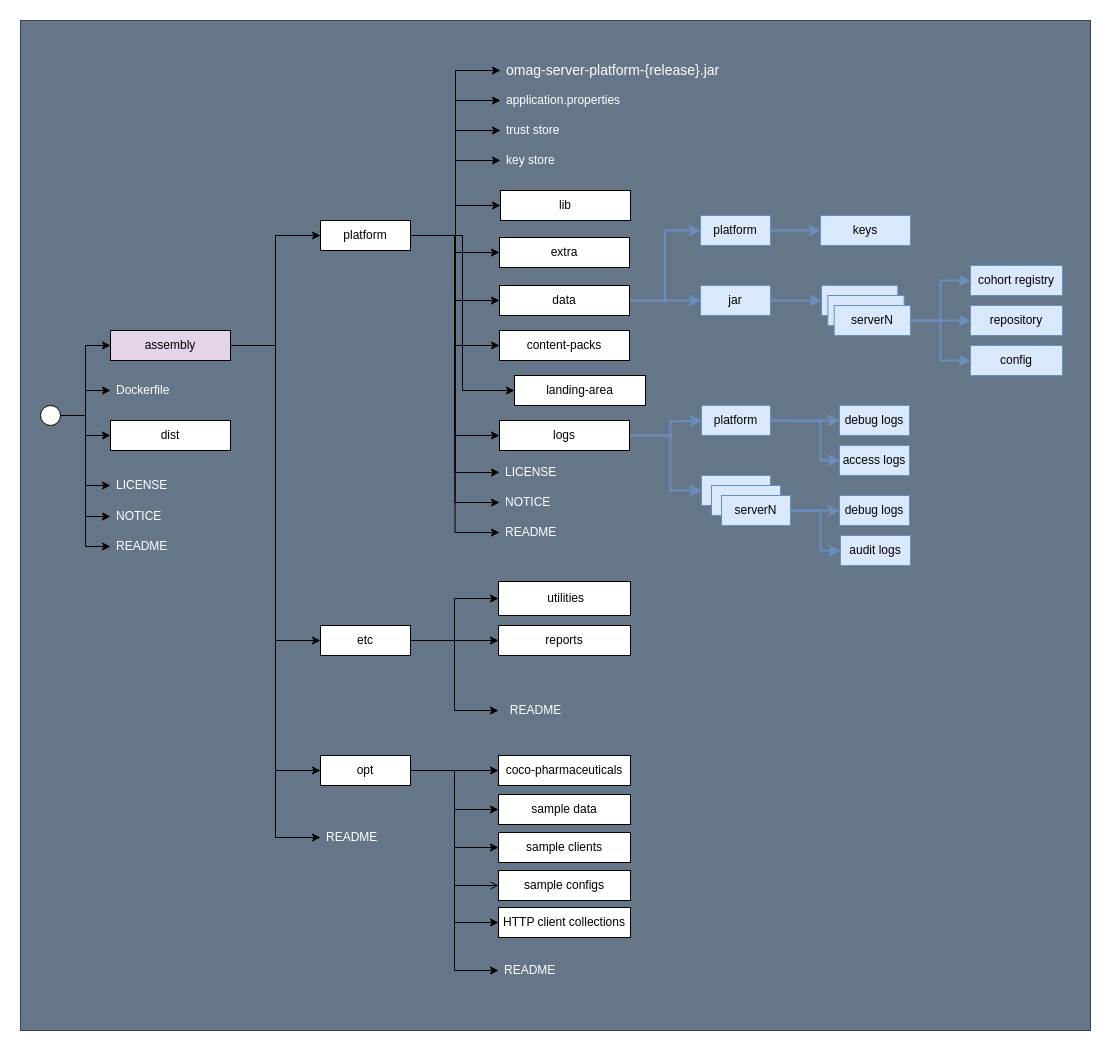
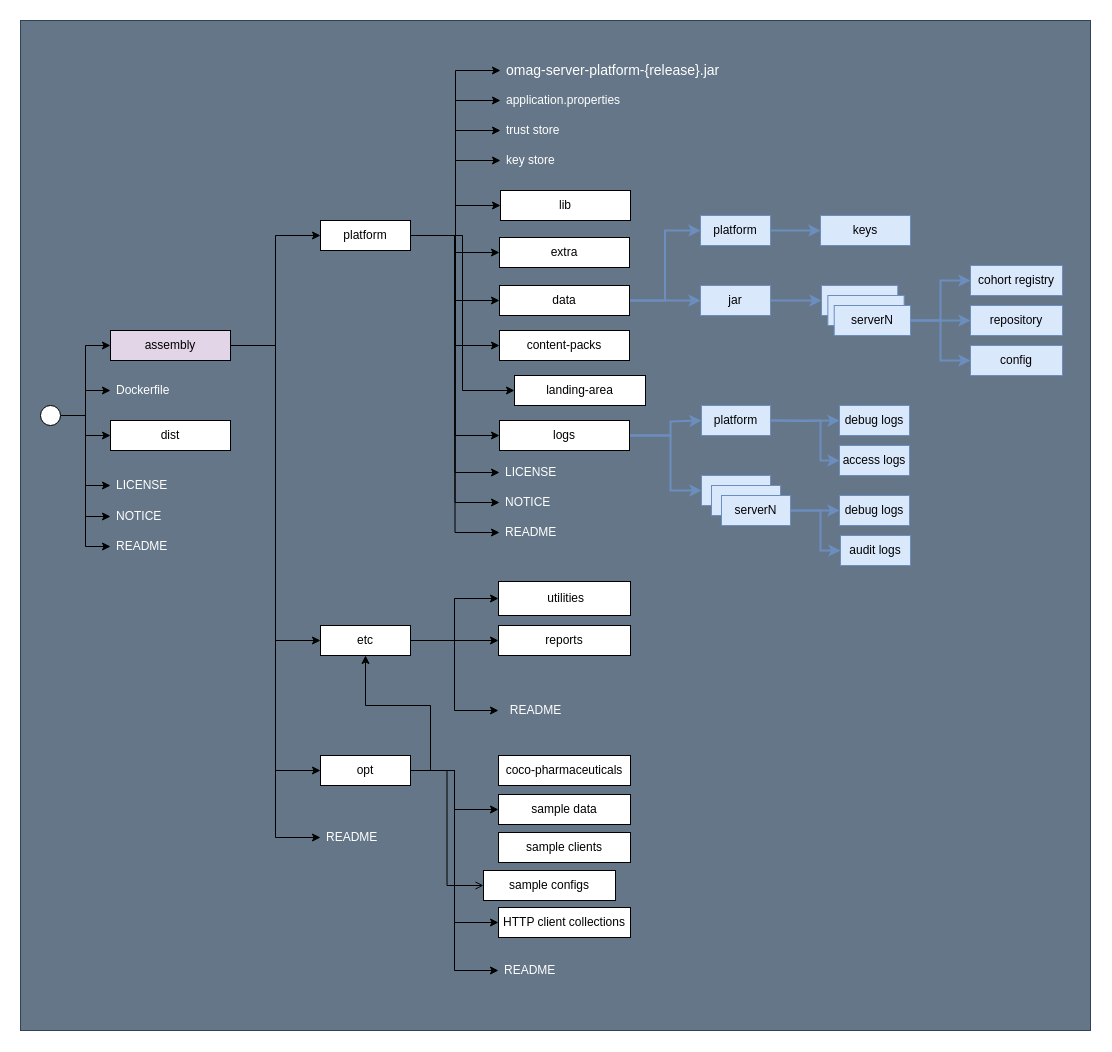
edge "opt" -> "coco-pharmaceuticals": now "opt" -> "etc"
edge "opt" -> "sample clients": removed
node "sample configs": moved (565, 886) -> (550, 886)
